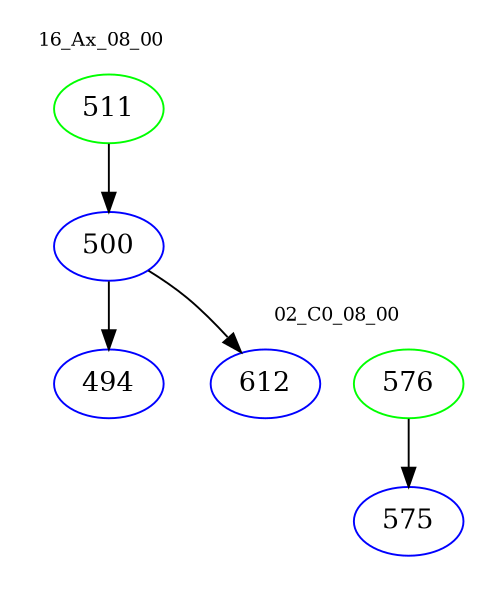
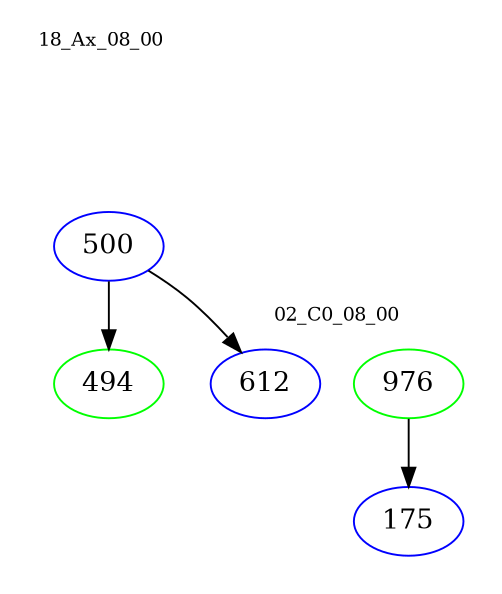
cluster "16_Ax_08_00": label "16_Ax_08_00" -> "18_Ax_08_00"
node "511": removed
node "494": color blue -> green
node "576": label "576" -> "976"
node "575": label "575" -> "175"
